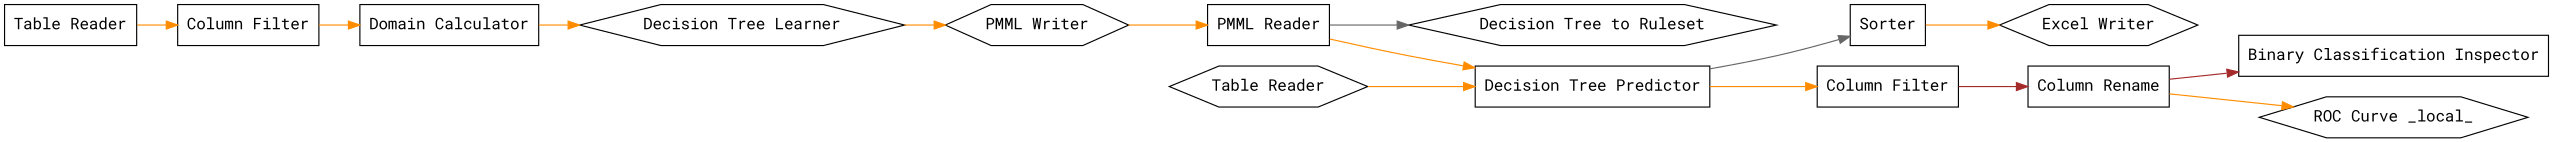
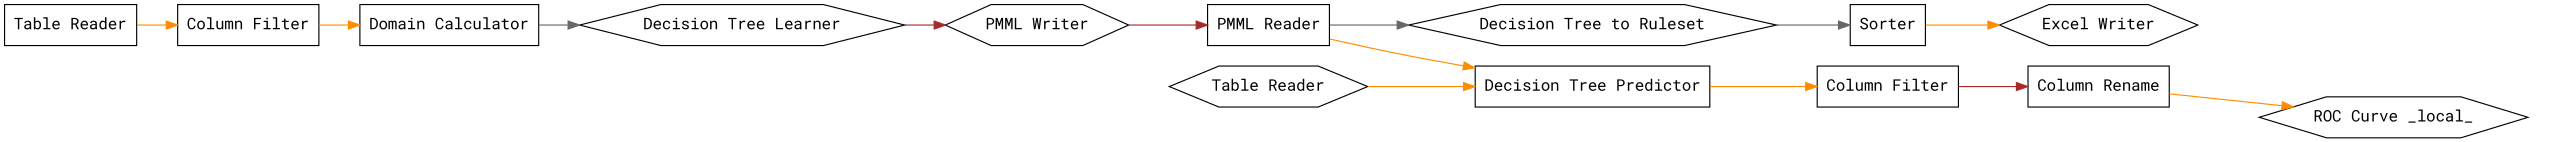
edge "Domain Calculator" -> "Decision Tree Learner": color darkorange -> gray40
edge "Decision Tree Learner" -> "PMML Writer": color darkorange -> brown
edge "PMML Writer" -> "PMML Reader": color darkorange -> brown
edge "Decision Tree Predictor" -> "Sorter": now "Decision Tree to Ruleset" -> "Sorter"
node "Binary Classification Inspector": removed
